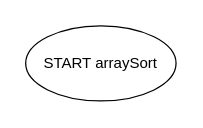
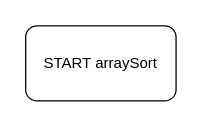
node "START arraySort": shape ellipse -> rounded rectangle
